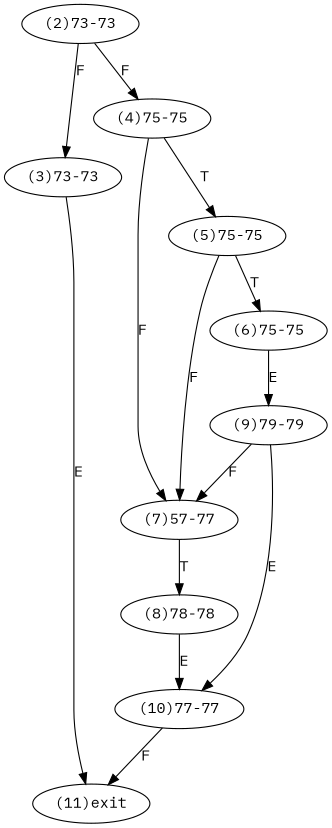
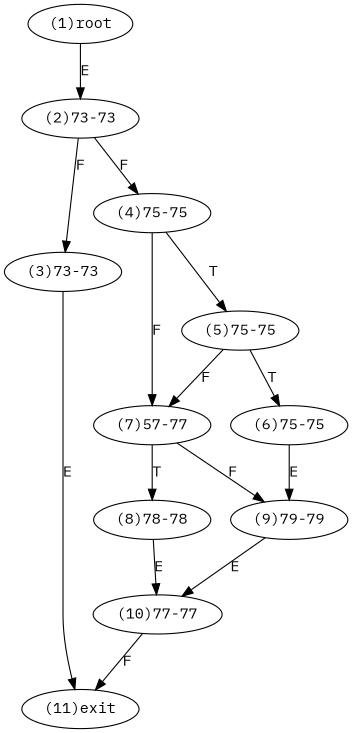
node "(1)root": added
edge "(9)79-79" -> "(7)57-77": reversed
